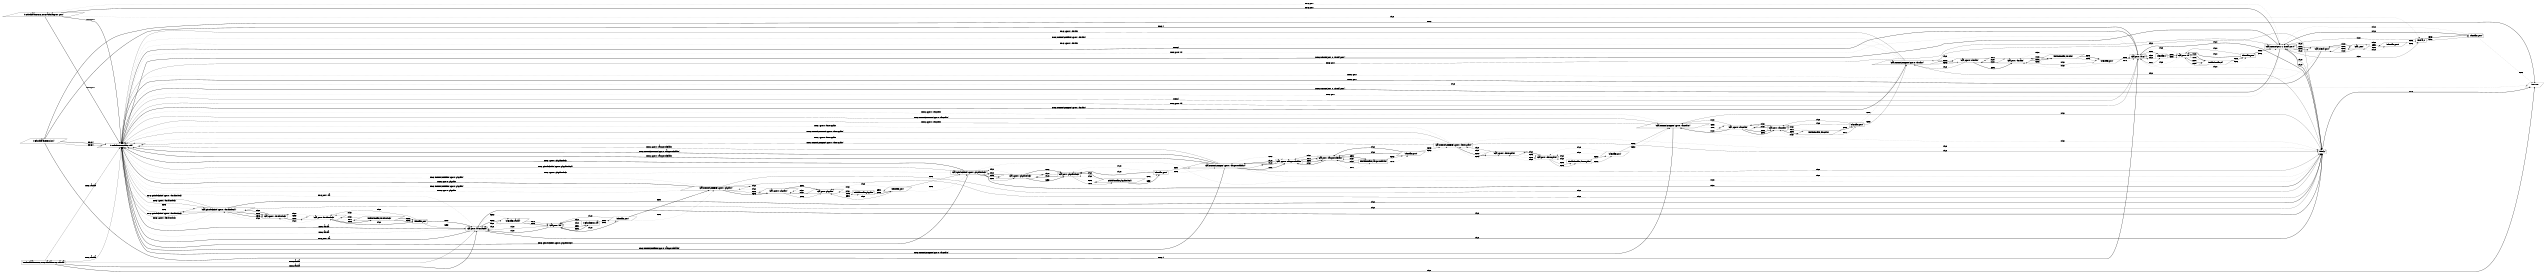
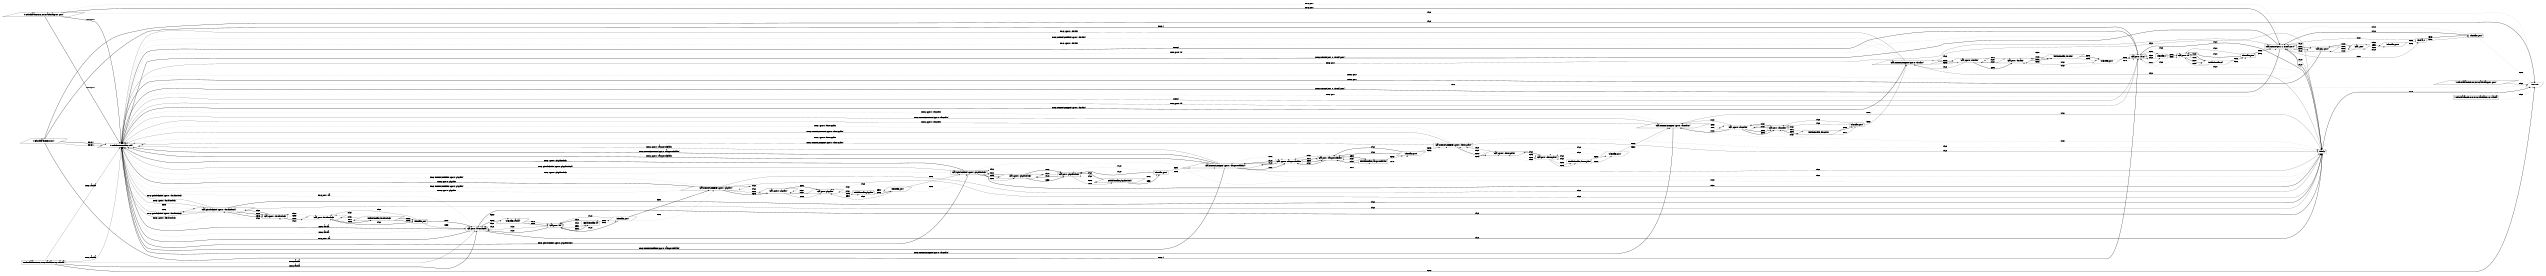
edge "(MethodParameterIn,struct asd_sas_port *port)" -> "(Literal,0)": now "(MethodParameterIn,struct asd_sas_port *port)" -> "1000100"
edge "(MethodParameterIn,int i)" -> "1000100": label "DDG: " -> "AST: "
node "(Call,sizeof(*port))": label "(Call,sizeof(*port))" -> "(Call,phy(*port))"
node "(MethodParameterOut,struct asd_sas_port *port)": added
edge "(MethodReturn,static void)" -> "1000100": label "AST: " -> "CFG: "
node "(MethodParameterOut,struct sas_ha_struct *sas_ha)": added
node "(MethodReturn,ha)": label "(MethodReturn,ha)" -> "(FieldIdentifier,ha)"
edge "(MethodParameterIn,struct sas_ha_struct *sas_ha)" -> "1000100": label "AST: " -> "CFG: "
